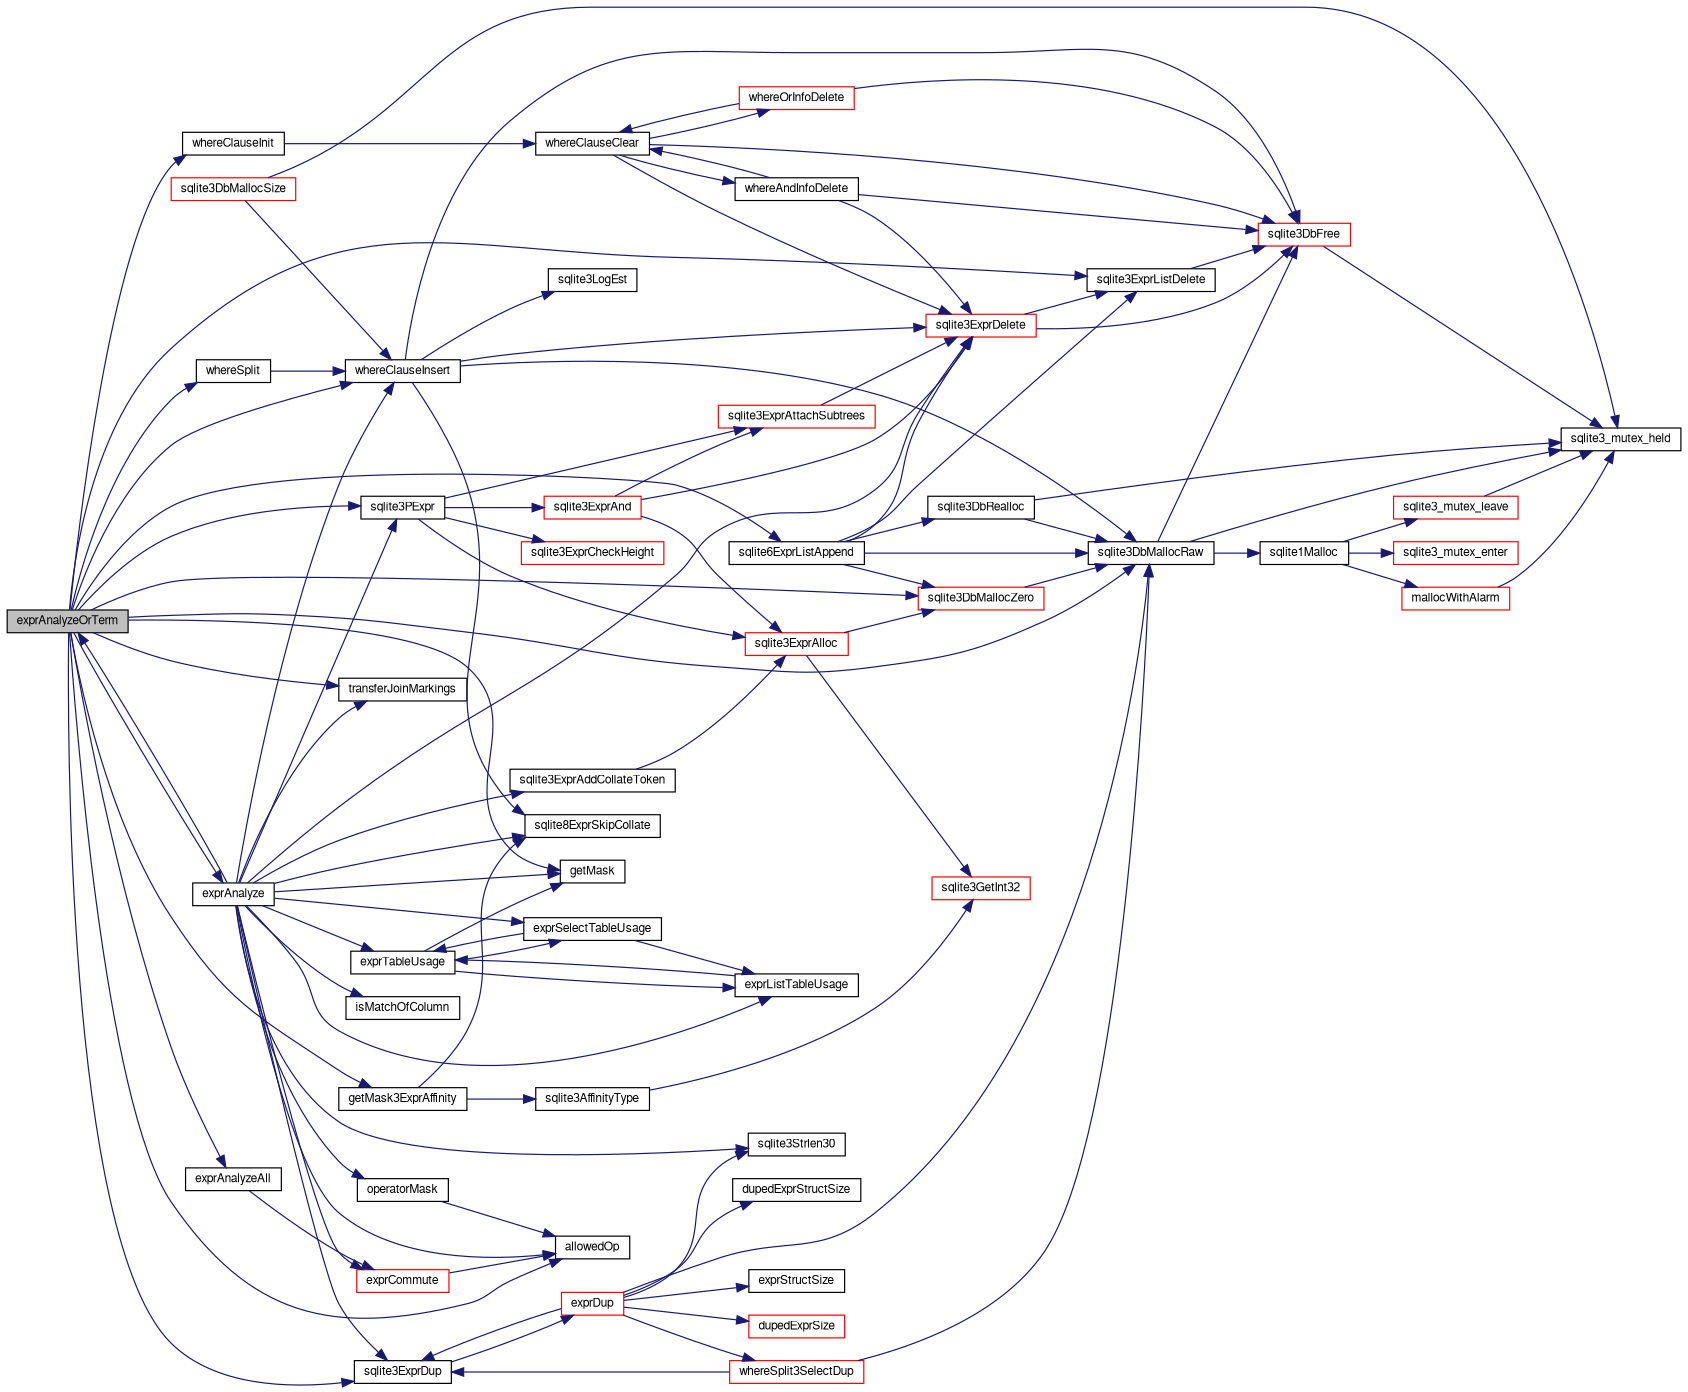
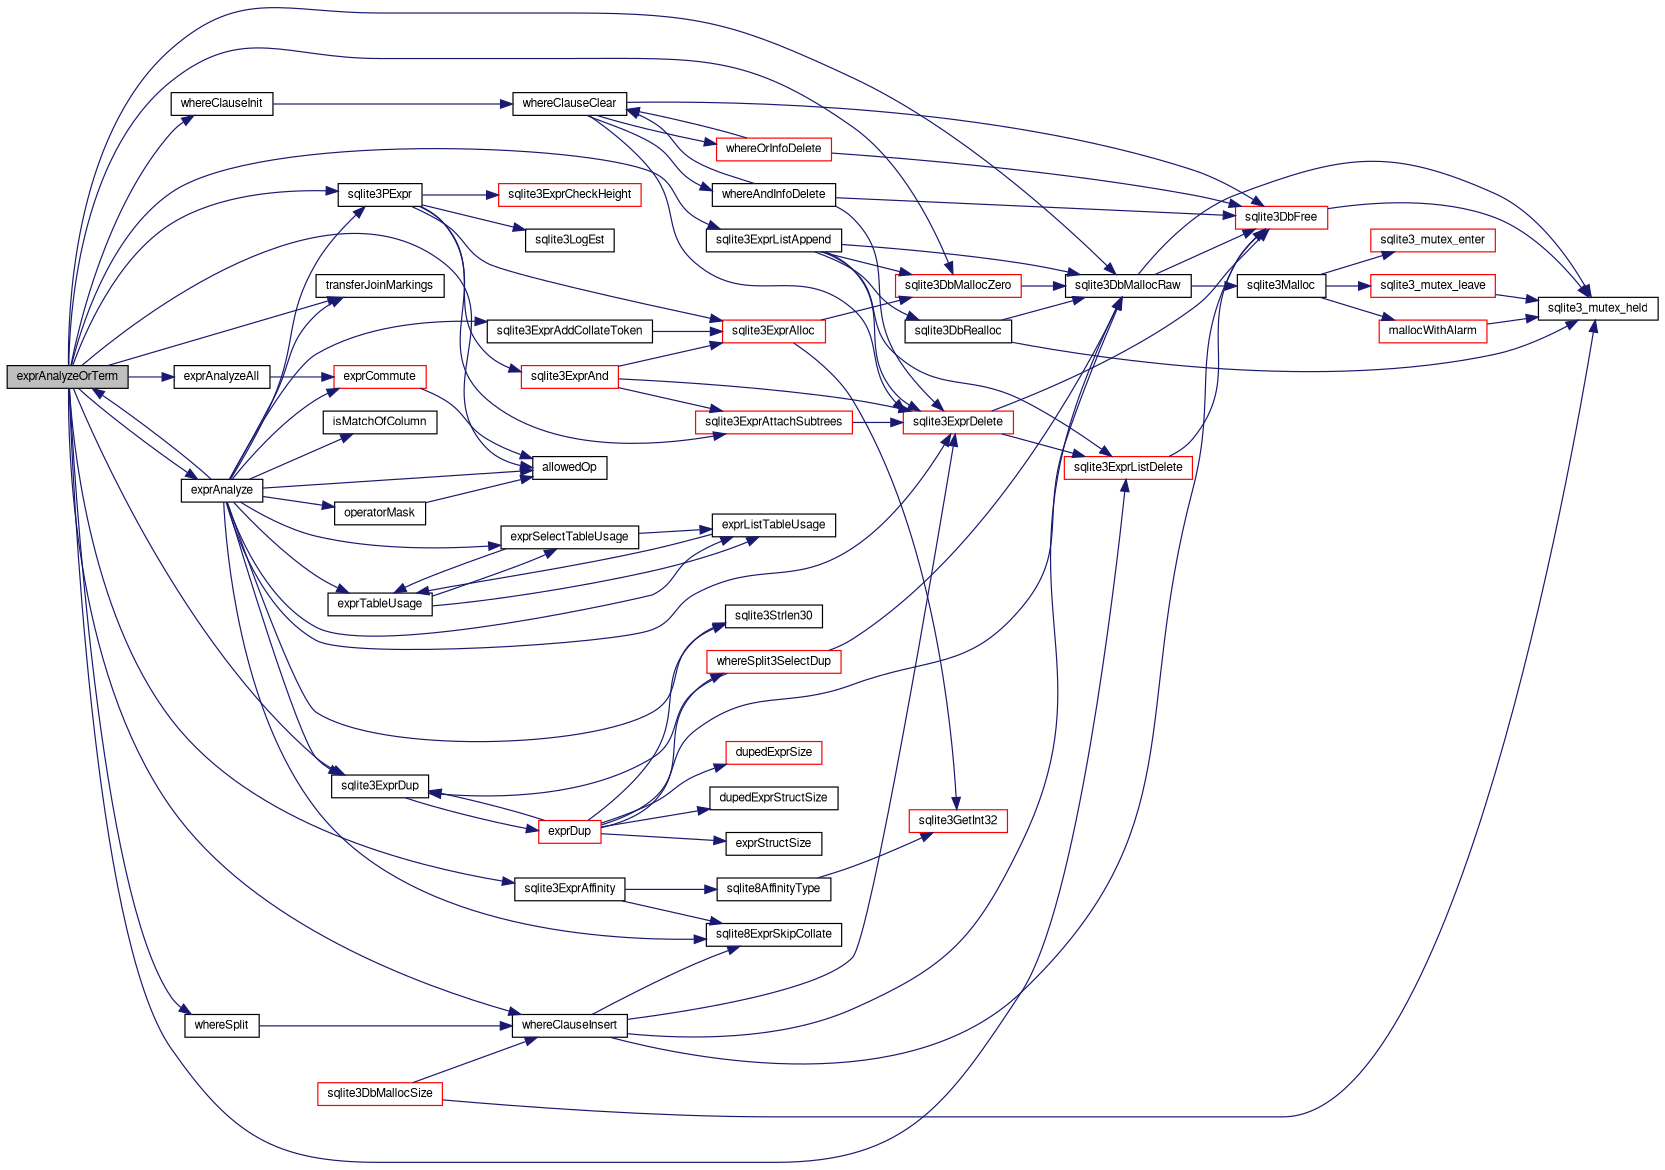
node "sqlite3ExprListDelete": color black -> red
edge "whereClauseInsert" -> "sqlite3LogEst": now "sqlite3PExpr" -> "sqlite3LogEst"
node "sqlite6ExprListAppend": label "sqlite6ExprListAppend" -> "sqlite3ExprListAppend"
node "sqlite1Malloc": label "sqlite1Malloc" -> "sqlite3Malloc"
edge "exprAnalyze" -> "whereClauseInsert": removed
node "getMask": removed
node "getMask3ExprAffinity": label "getMask3ExprAffinity" -> "sqlite3ExprAffinity"
node "sqlite3AffinityType": label "sqlite3AffinityType" -> "sqlite8AffinityType"
